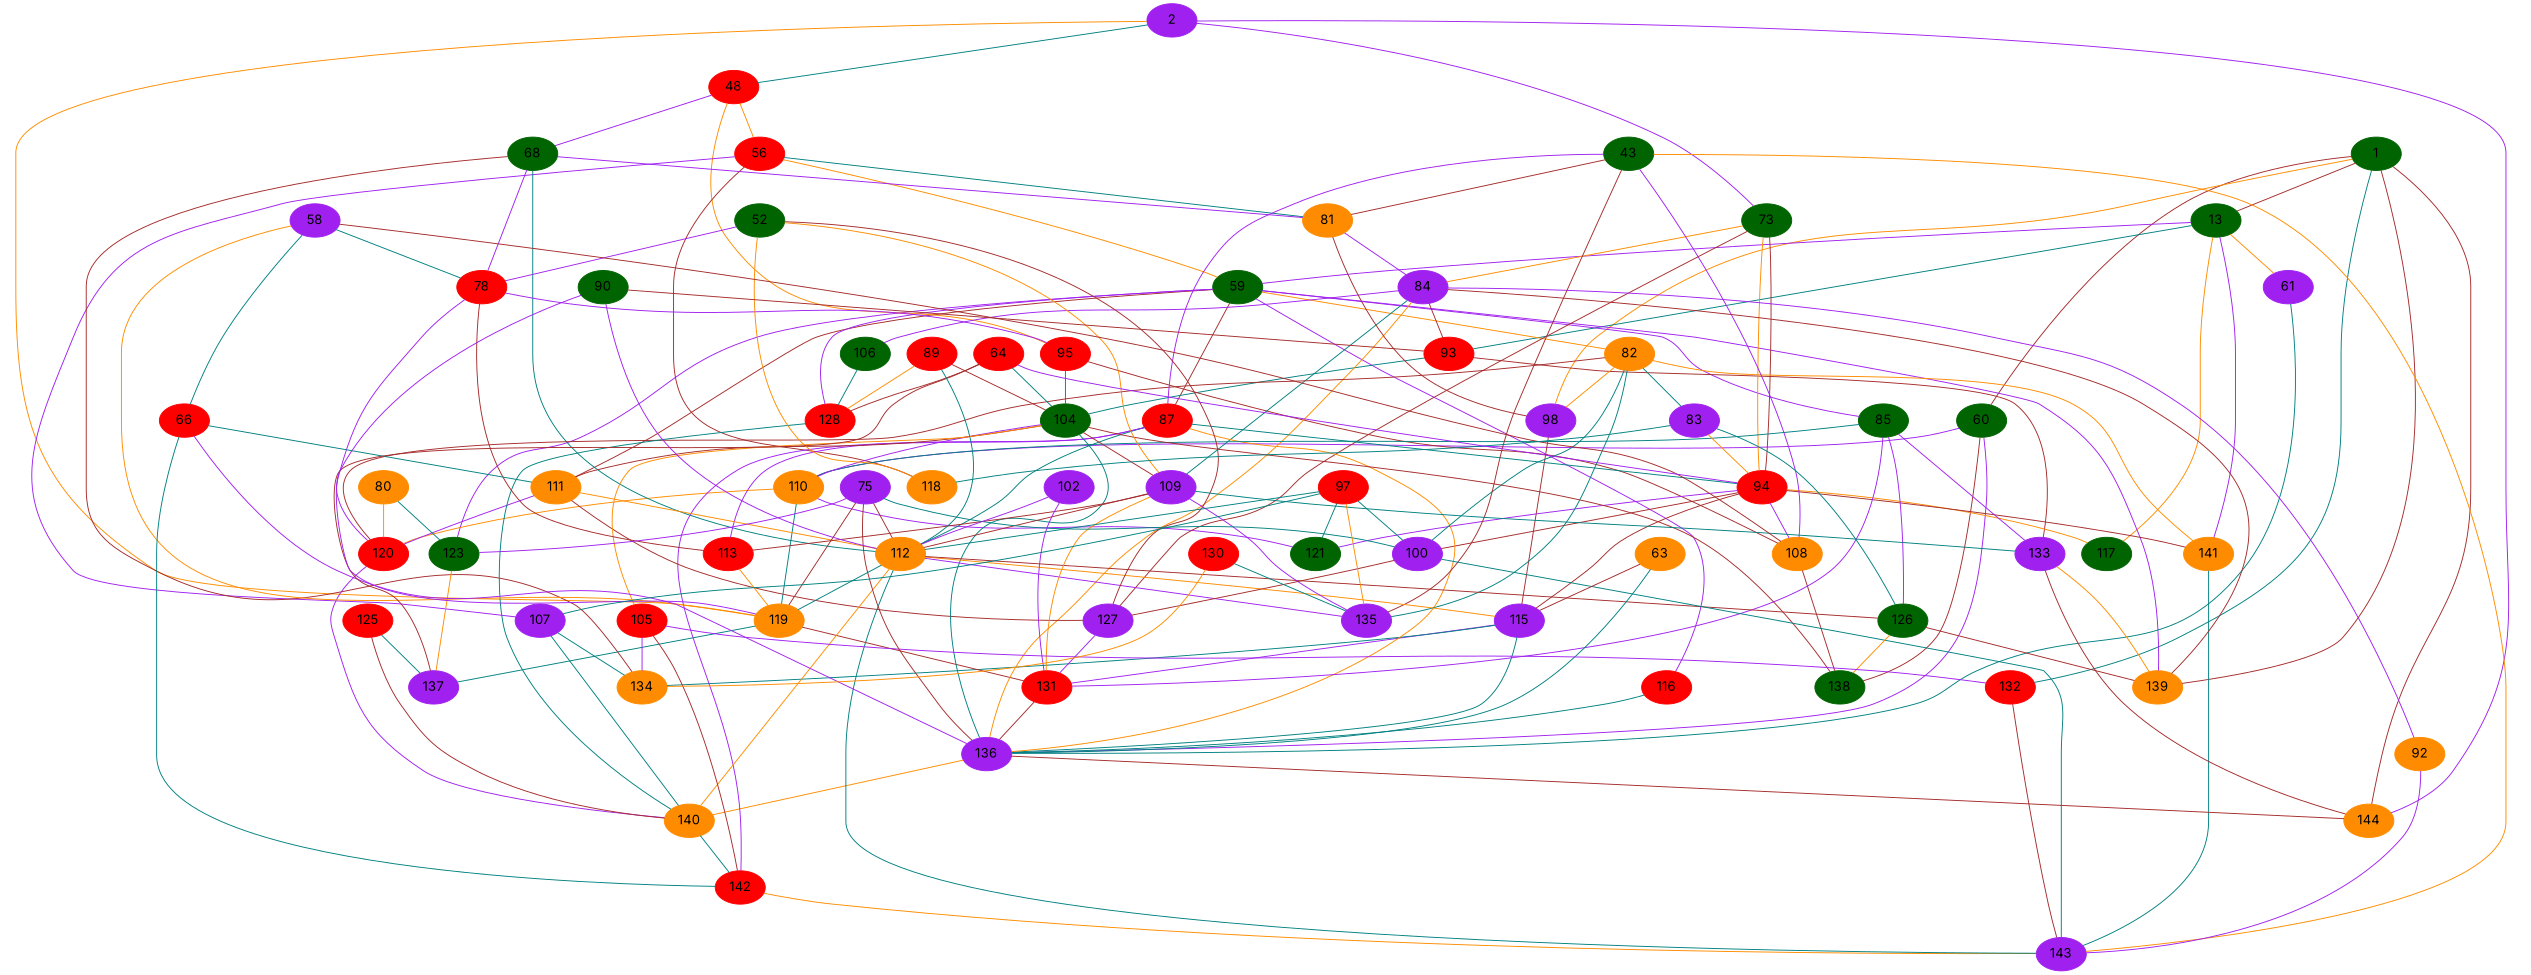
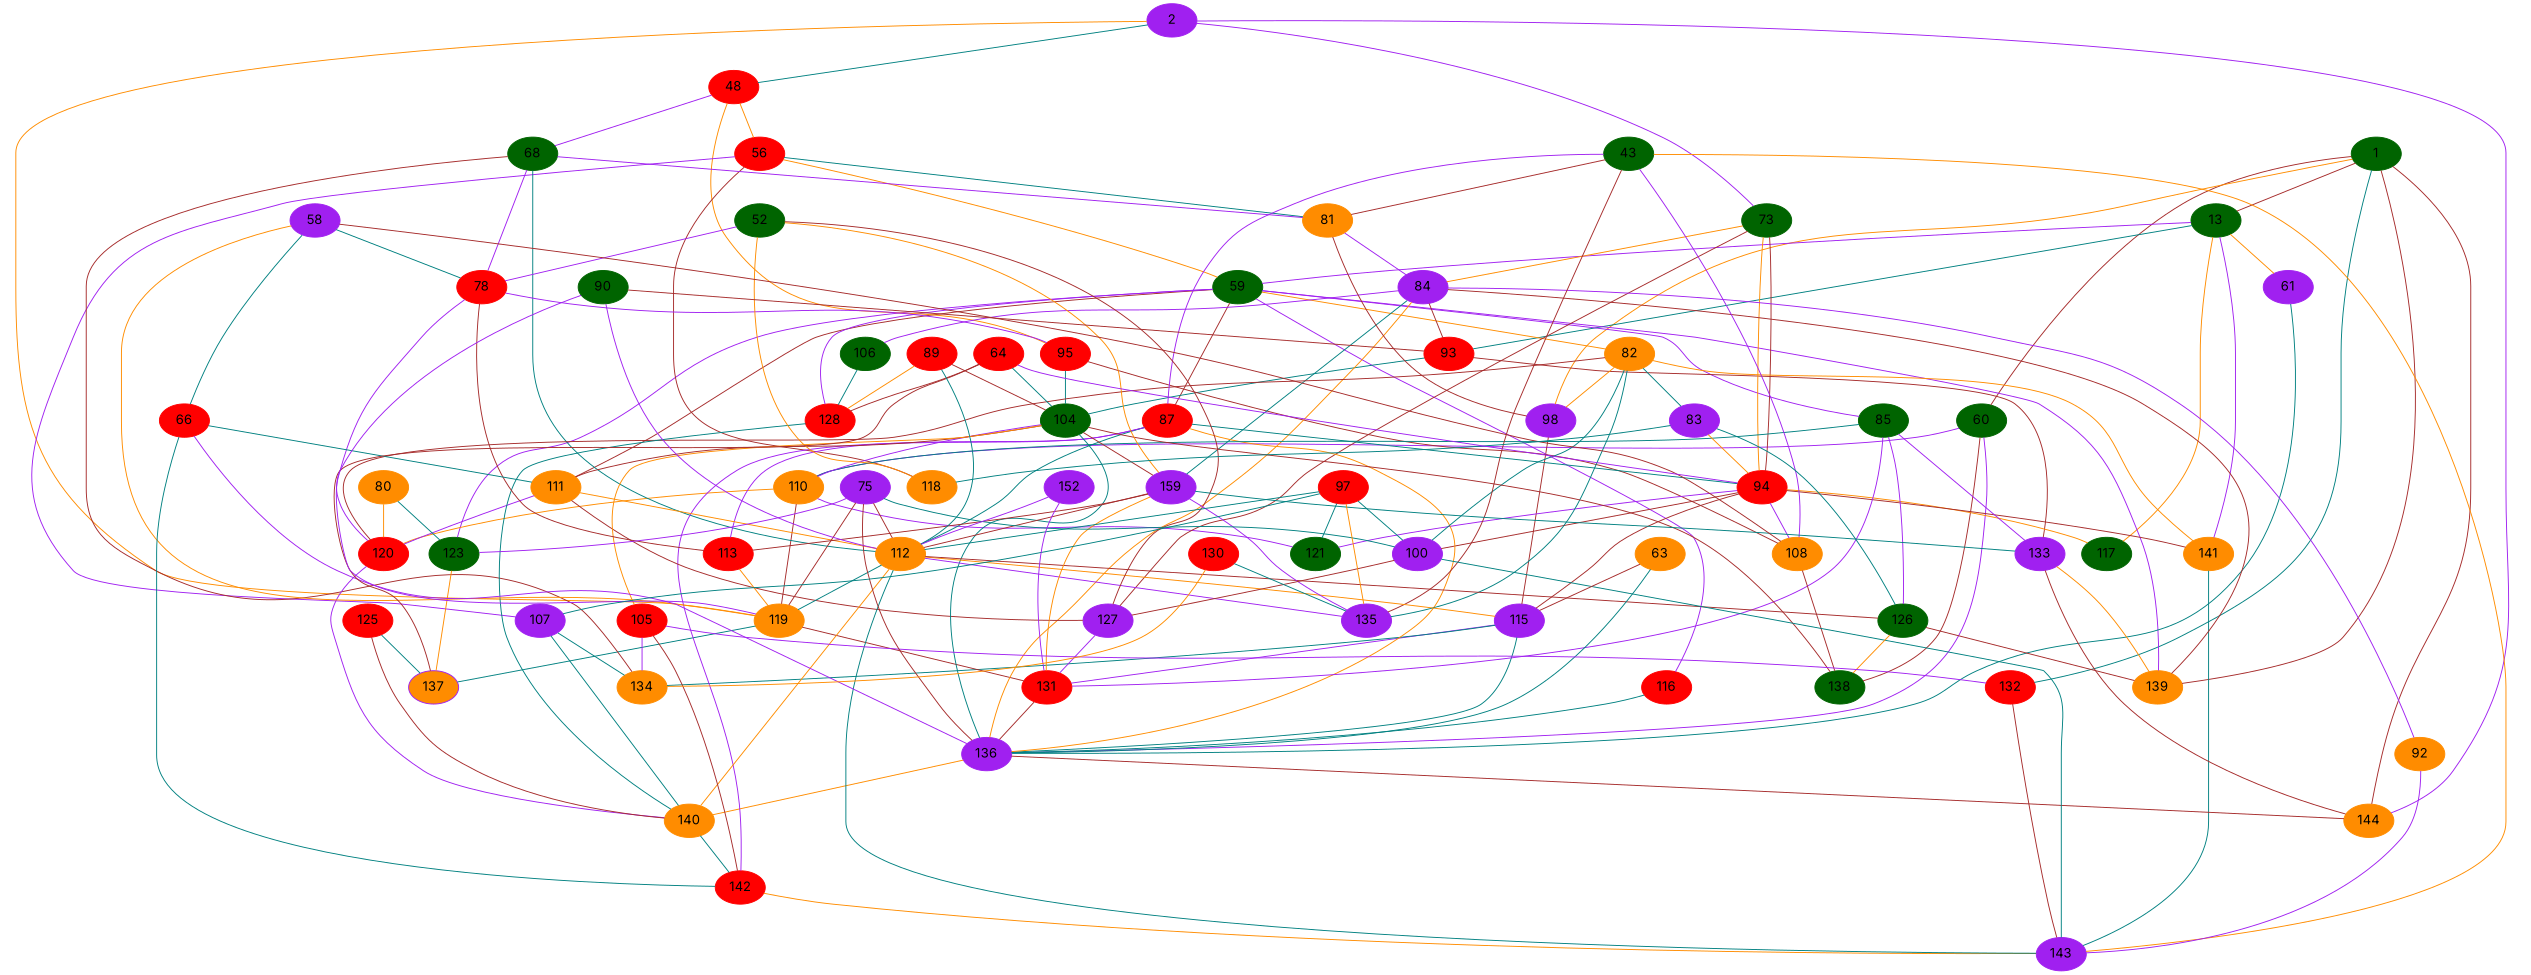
node "102": label "102" -> "152"
node "109": label "109" -> "159"
edge "110" -- "119": color teal -> brown
node "137": fillcolor purple -> darkorange
